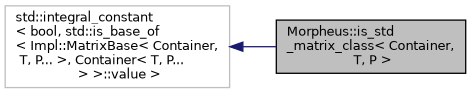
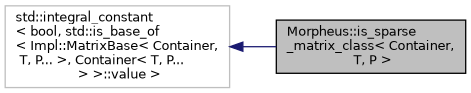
node "Morpheus::is_std _matrix_class< Container, T, P >": label "Morpheus::is_std _matrix_class< Container, T, P >" -> "Morpheus::is_sparse _matrix_class< Container, T, P >"
